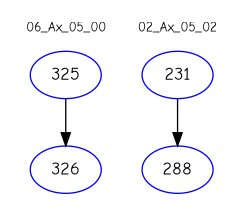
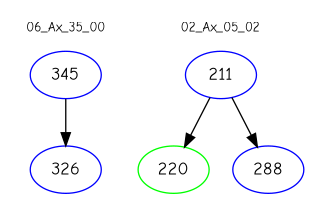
cluster "06_Ax_05_00": label "06_Ax_05_00" -> "06_Ax_35_00"
node "325": label "325" -> "345"
node "231": label "231" -> "211"
node "220": added
